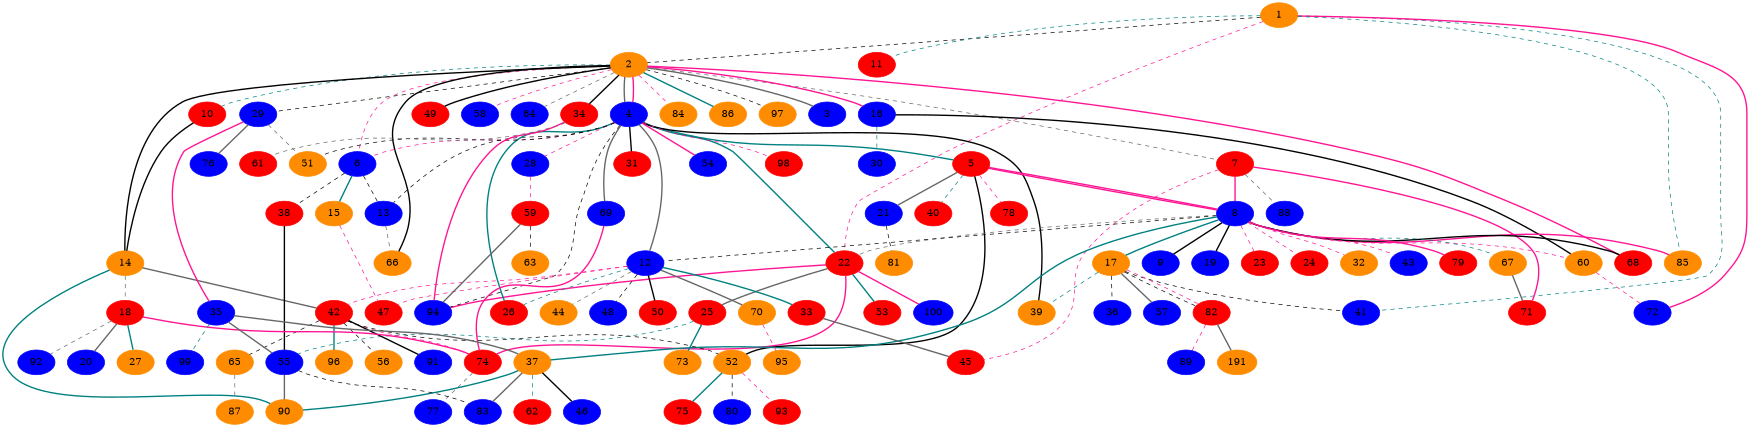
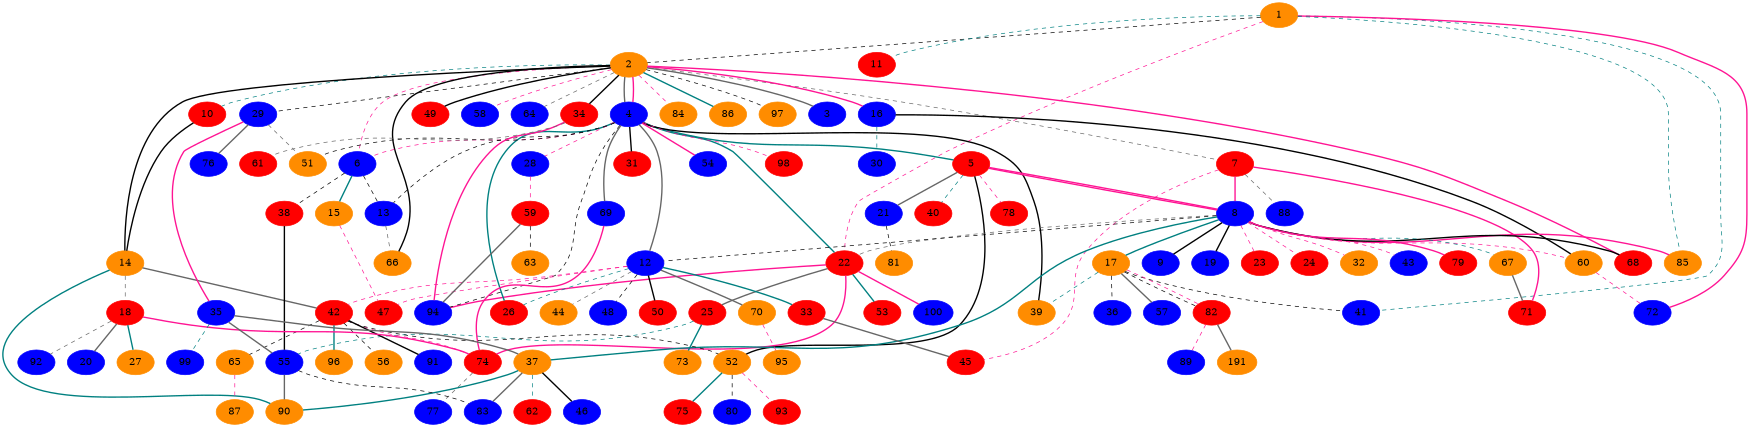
edge "65" -- "87": color gray40 -> deeppink
